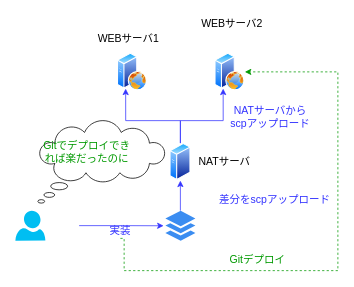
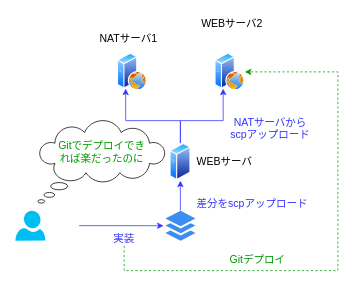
node "WEBサーバ1": label "WEBサーバ1" -> "NATサーバ1"
node "NATサーバから scpアップロード": moved (270, 117) -> (270, 128)
node "Gitでデプロイできれば楽だったのに": moved (87, 151) -> (102, 151)
node "NATサーバ": label "NATサーバ" -> "WEBサーバ"
node "差分をscpアップロード": moved (275, 199) -> (252, 203)
node "実装": moved (120, 231) -> (124, 238)
